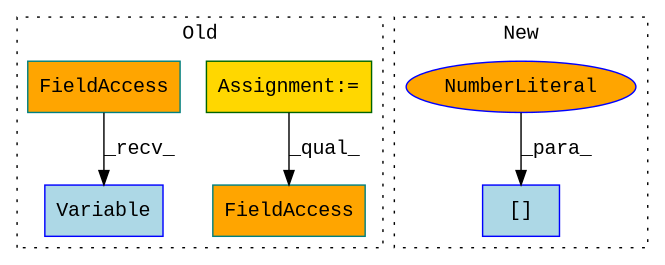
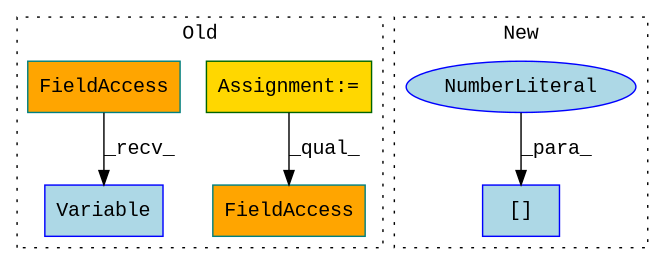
node "NumberLiteral": fillcolor orange -> lightblue
